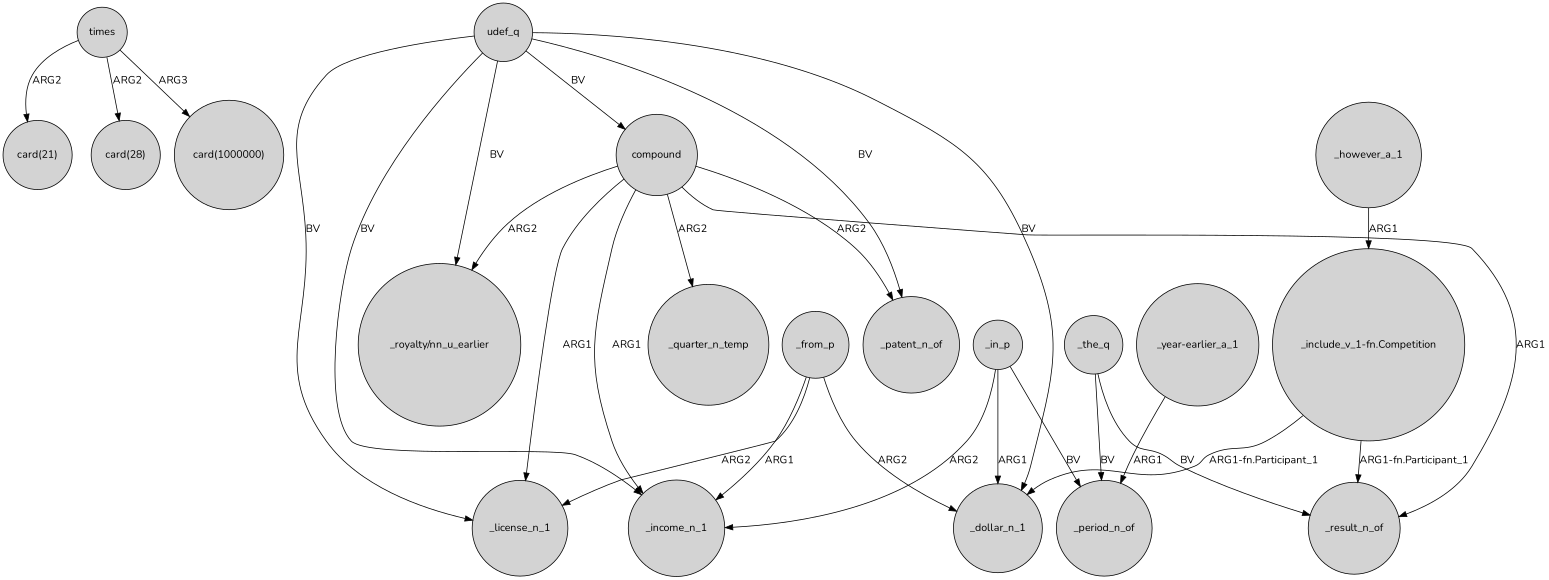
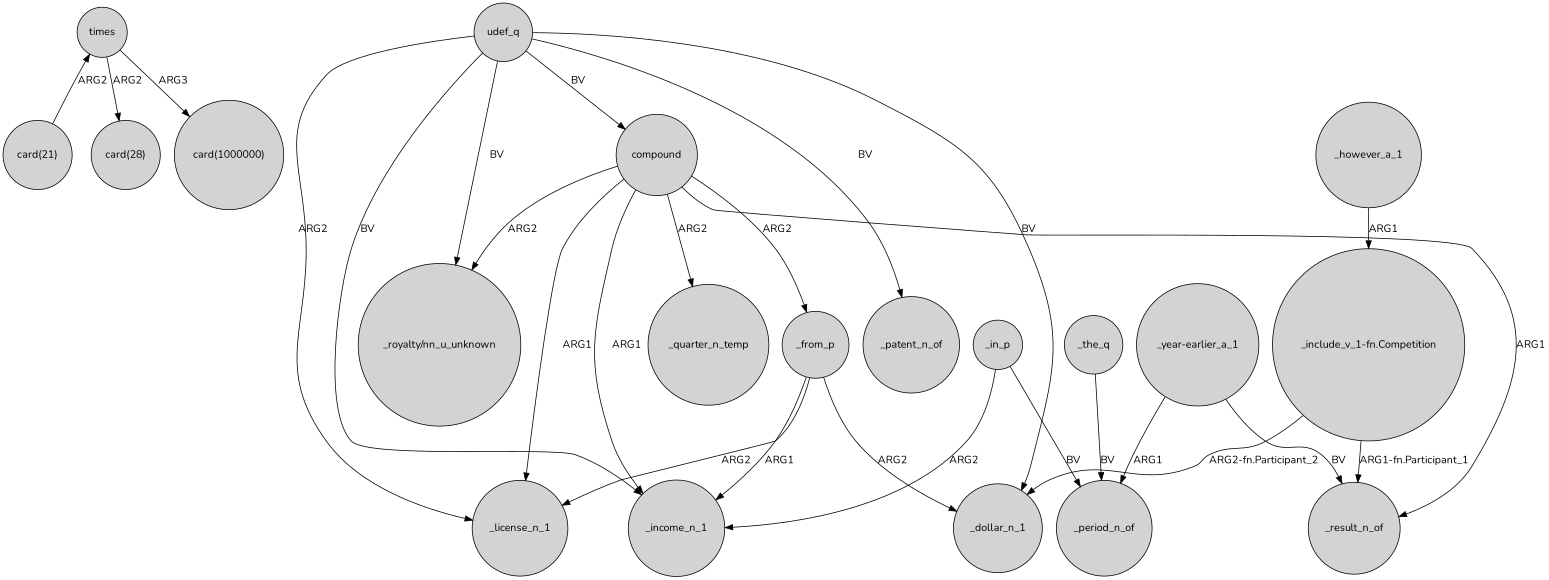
edge "times" -> "card(21)": reversed
edge "compound" -> "_patent_n_of": now "compound" -> "_from_p"
edge "udef_q" -> "_license_n_1": label "BV" -> "ARG2"
node "_royalty/nn_u_earlier": label "_royalty/nn_u_earlier" -> "_royalty/nn_u_unknown"
edge "_in_p" -> "_dollar_n_1": removed, label "ARG1"
edge "_include_v_1-fn.Competition" -> "_dollar_n_1": label "ARG1-fn.Participant_1" -> "ARG2-fn.Participant_2"
edge "_the_q" -> "_result_n_of": now "_year-earlier_a_1" -> "_result_n_of"
